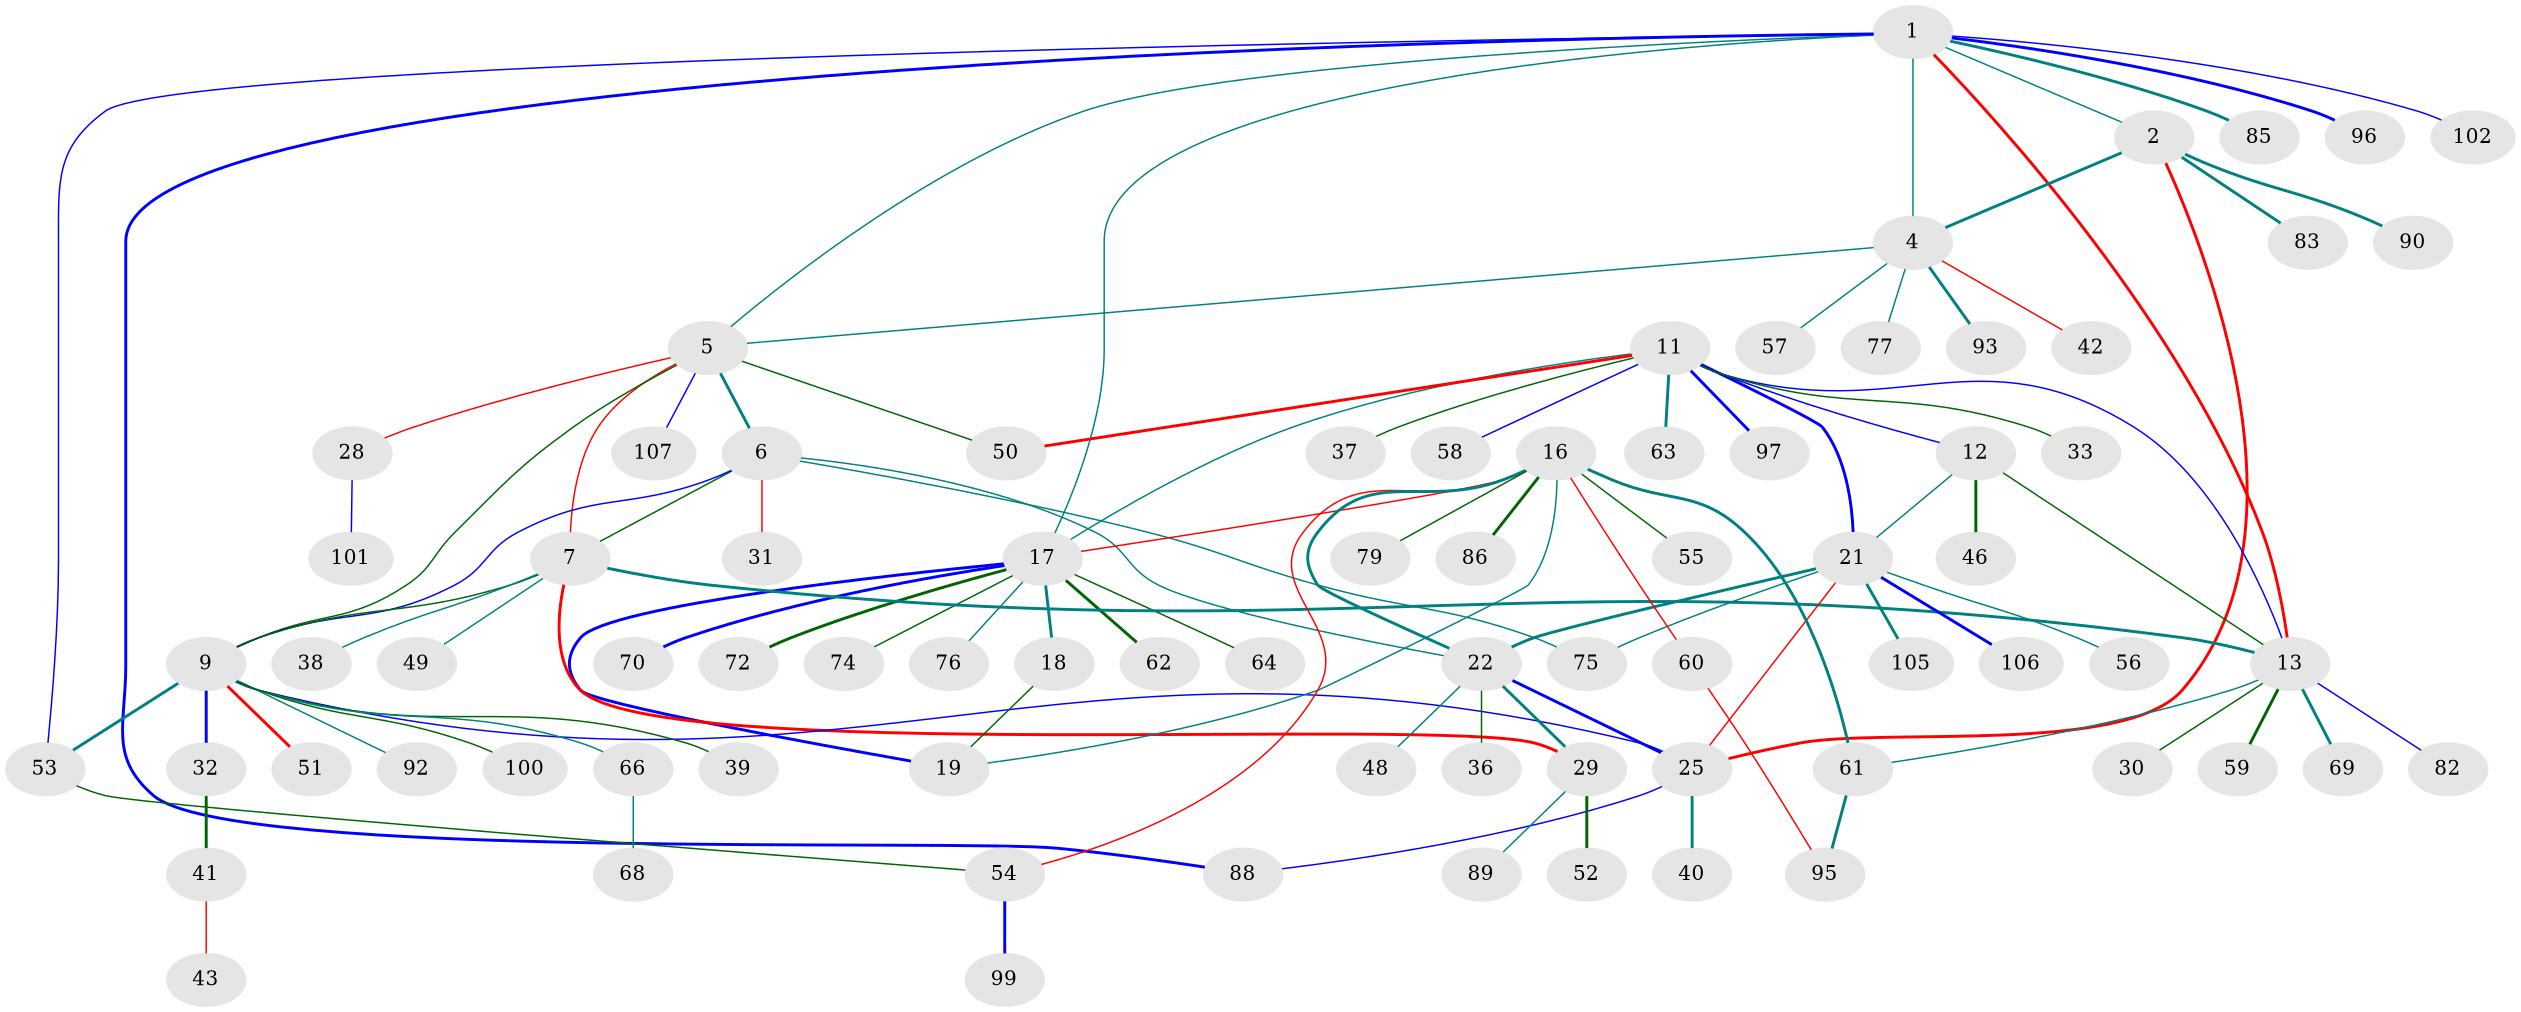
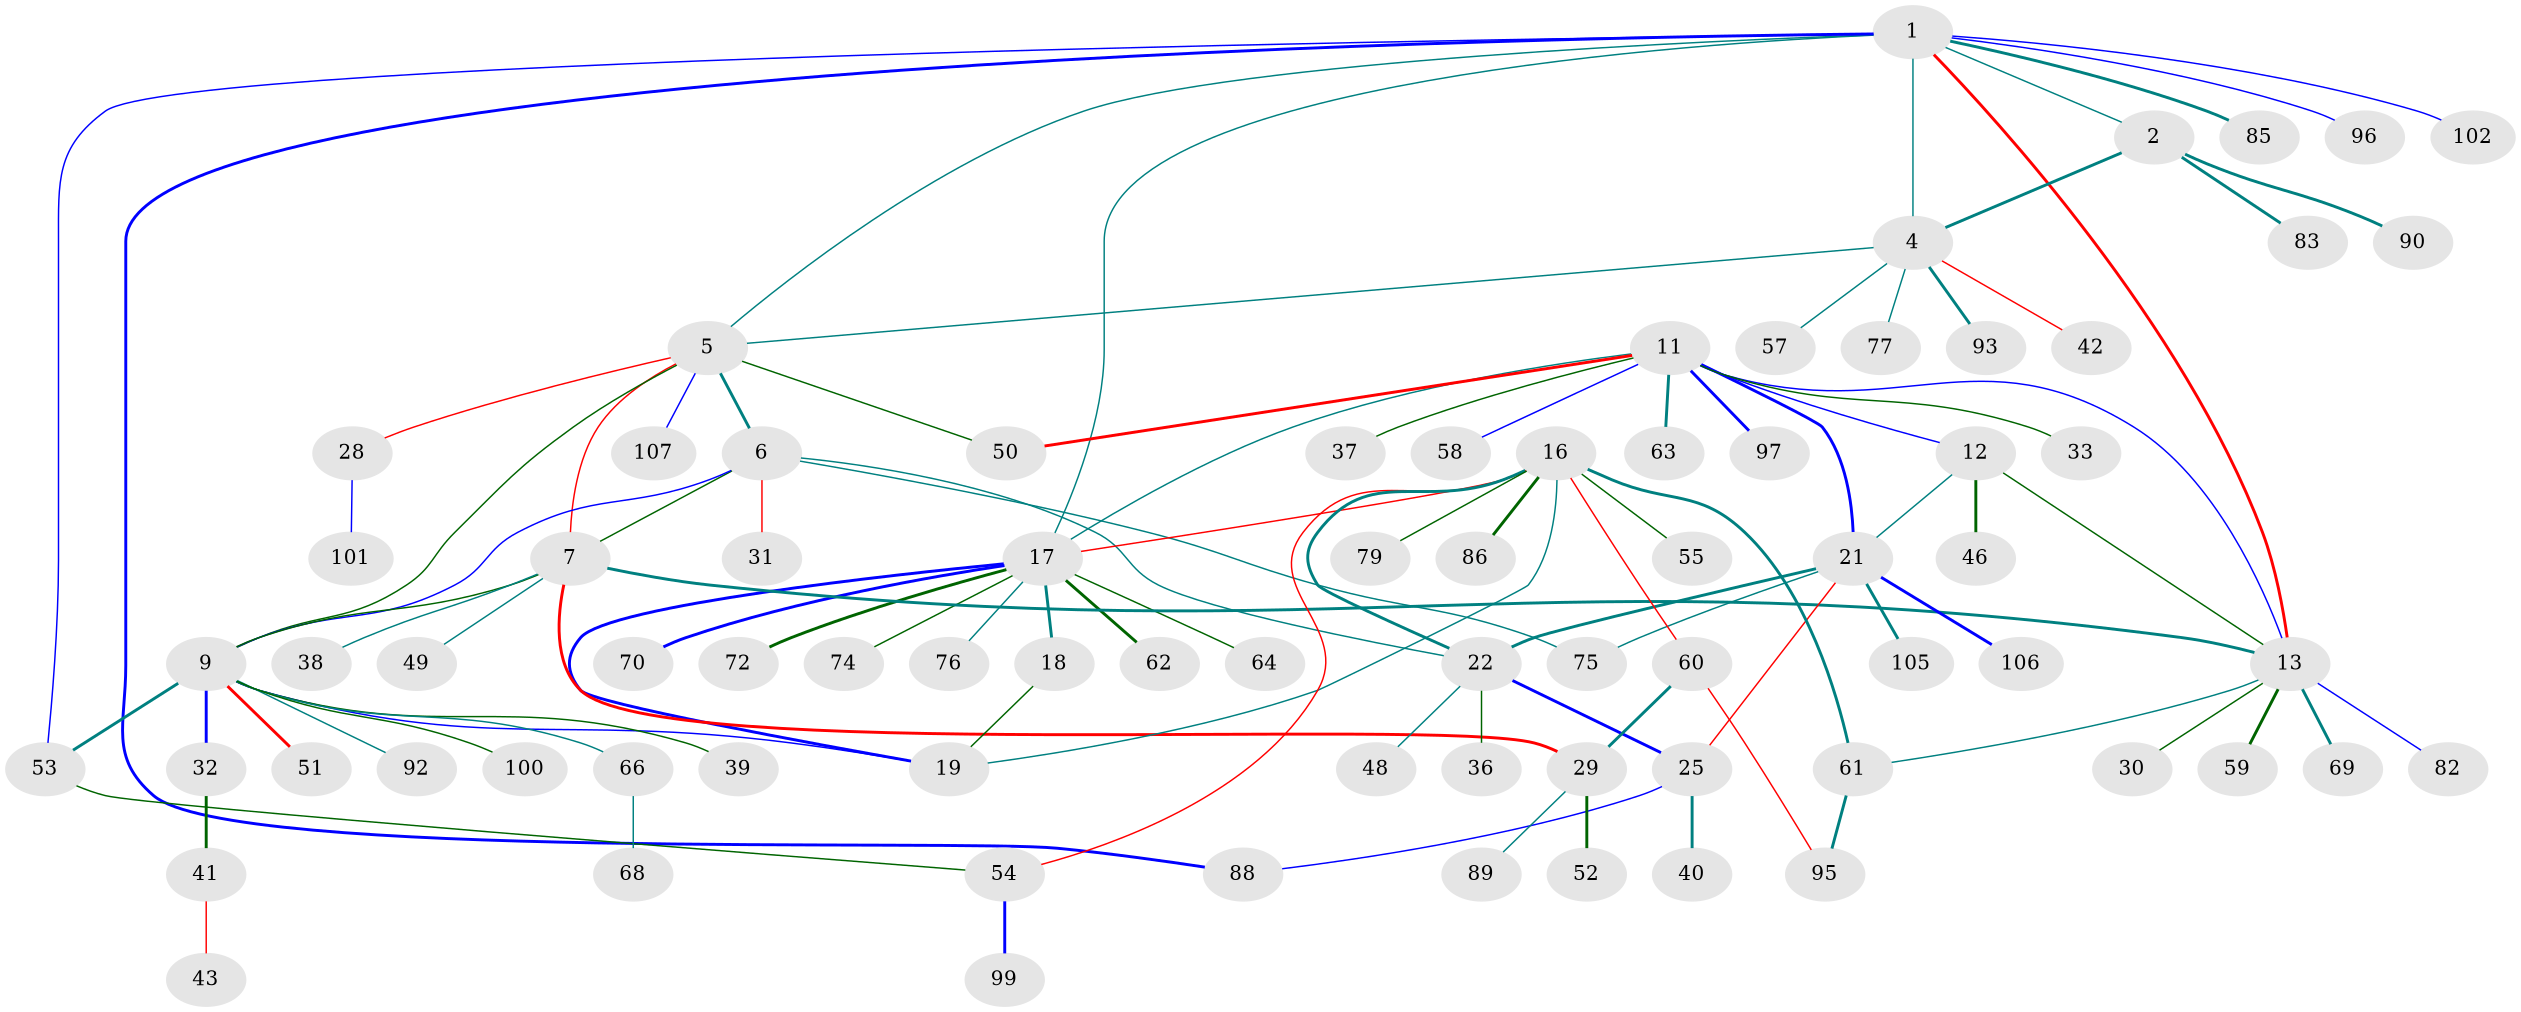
edge "1" -- "96": style bold -> solid
edge "2" -- "25": removed
node "56": removed
edge "22" -- "29": now "60" -- "29"
edge "9" -- "25": now "9" -- "19"
